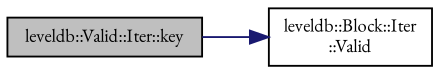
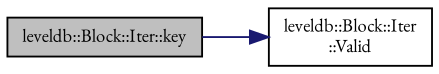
node "leveldb::Valid::Iter::key": label "leveldb::Valid::Iter::key" -> "leveldb::Block::Iter::key"
